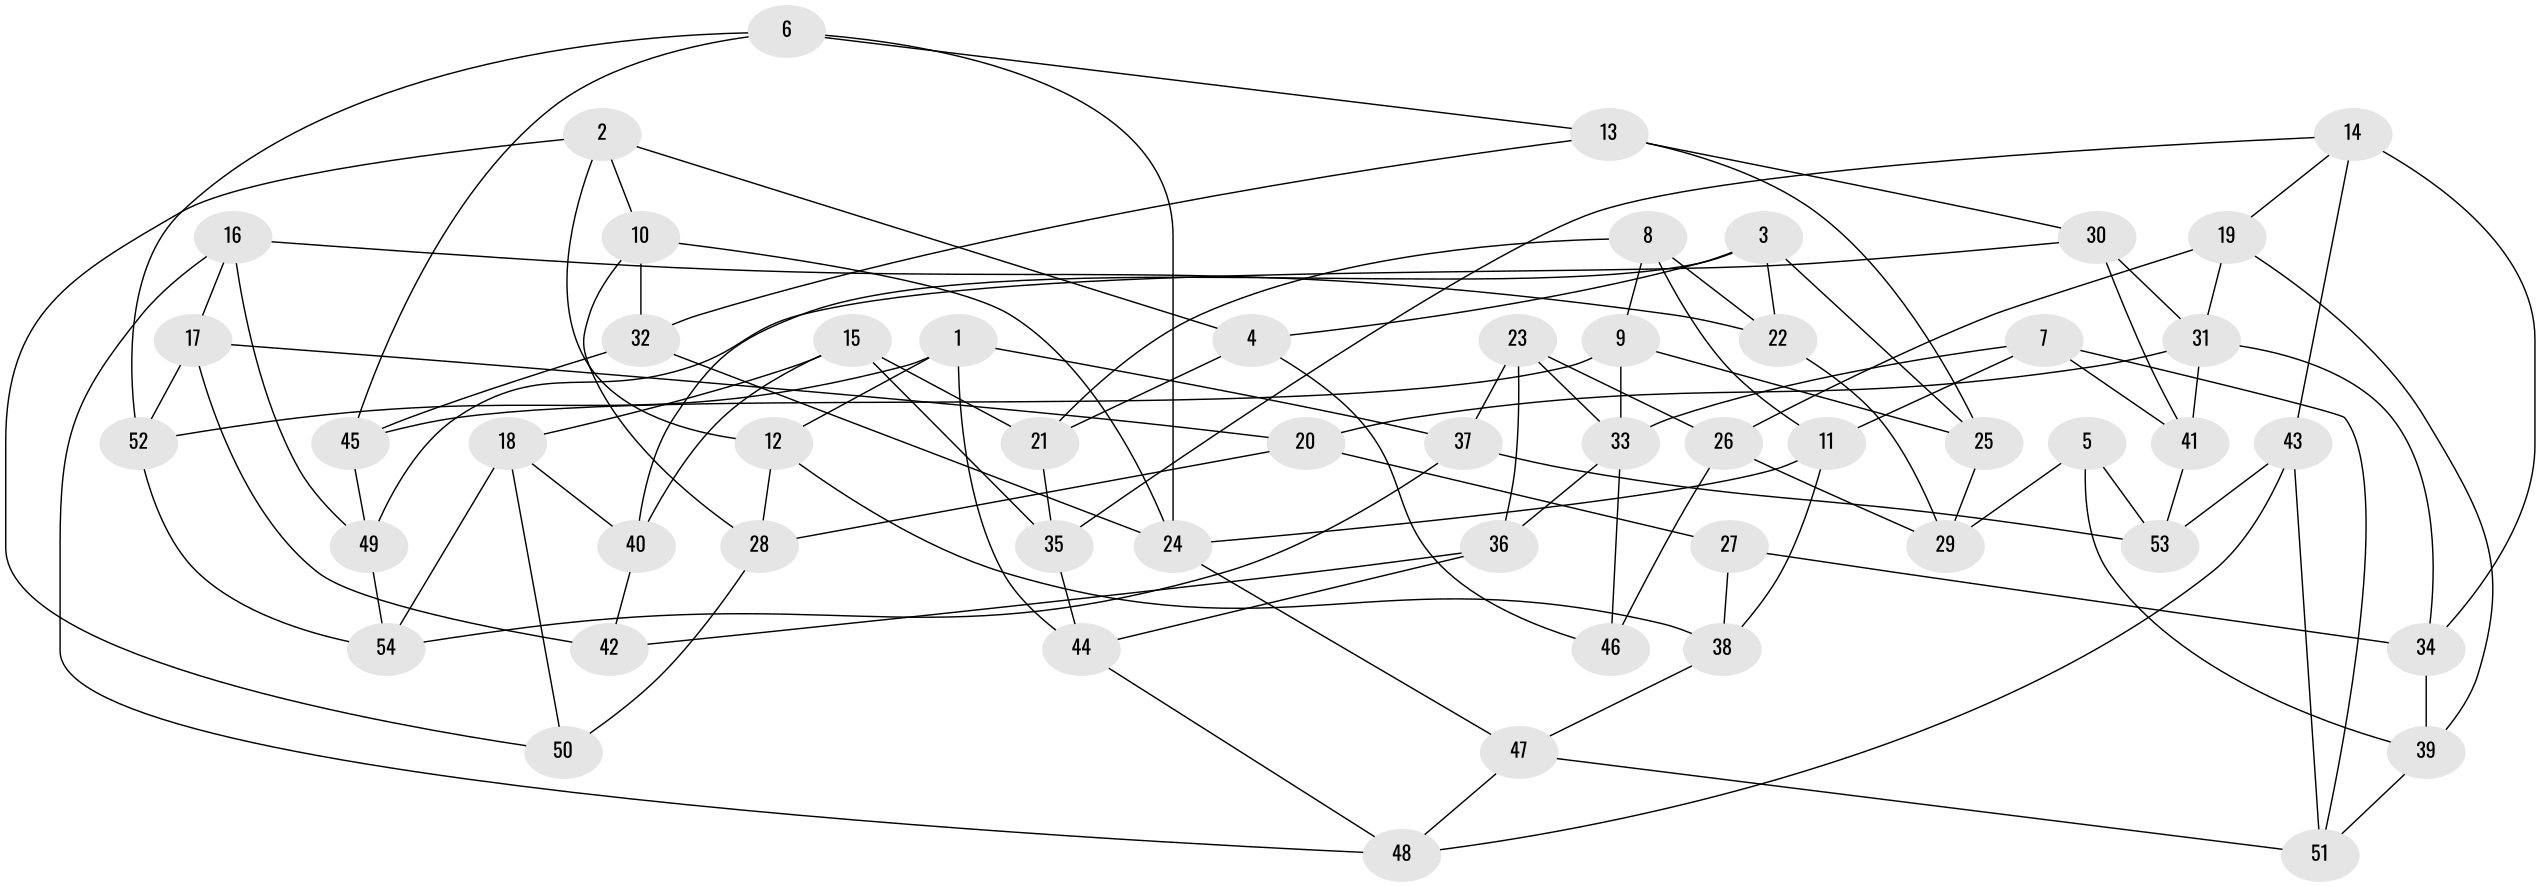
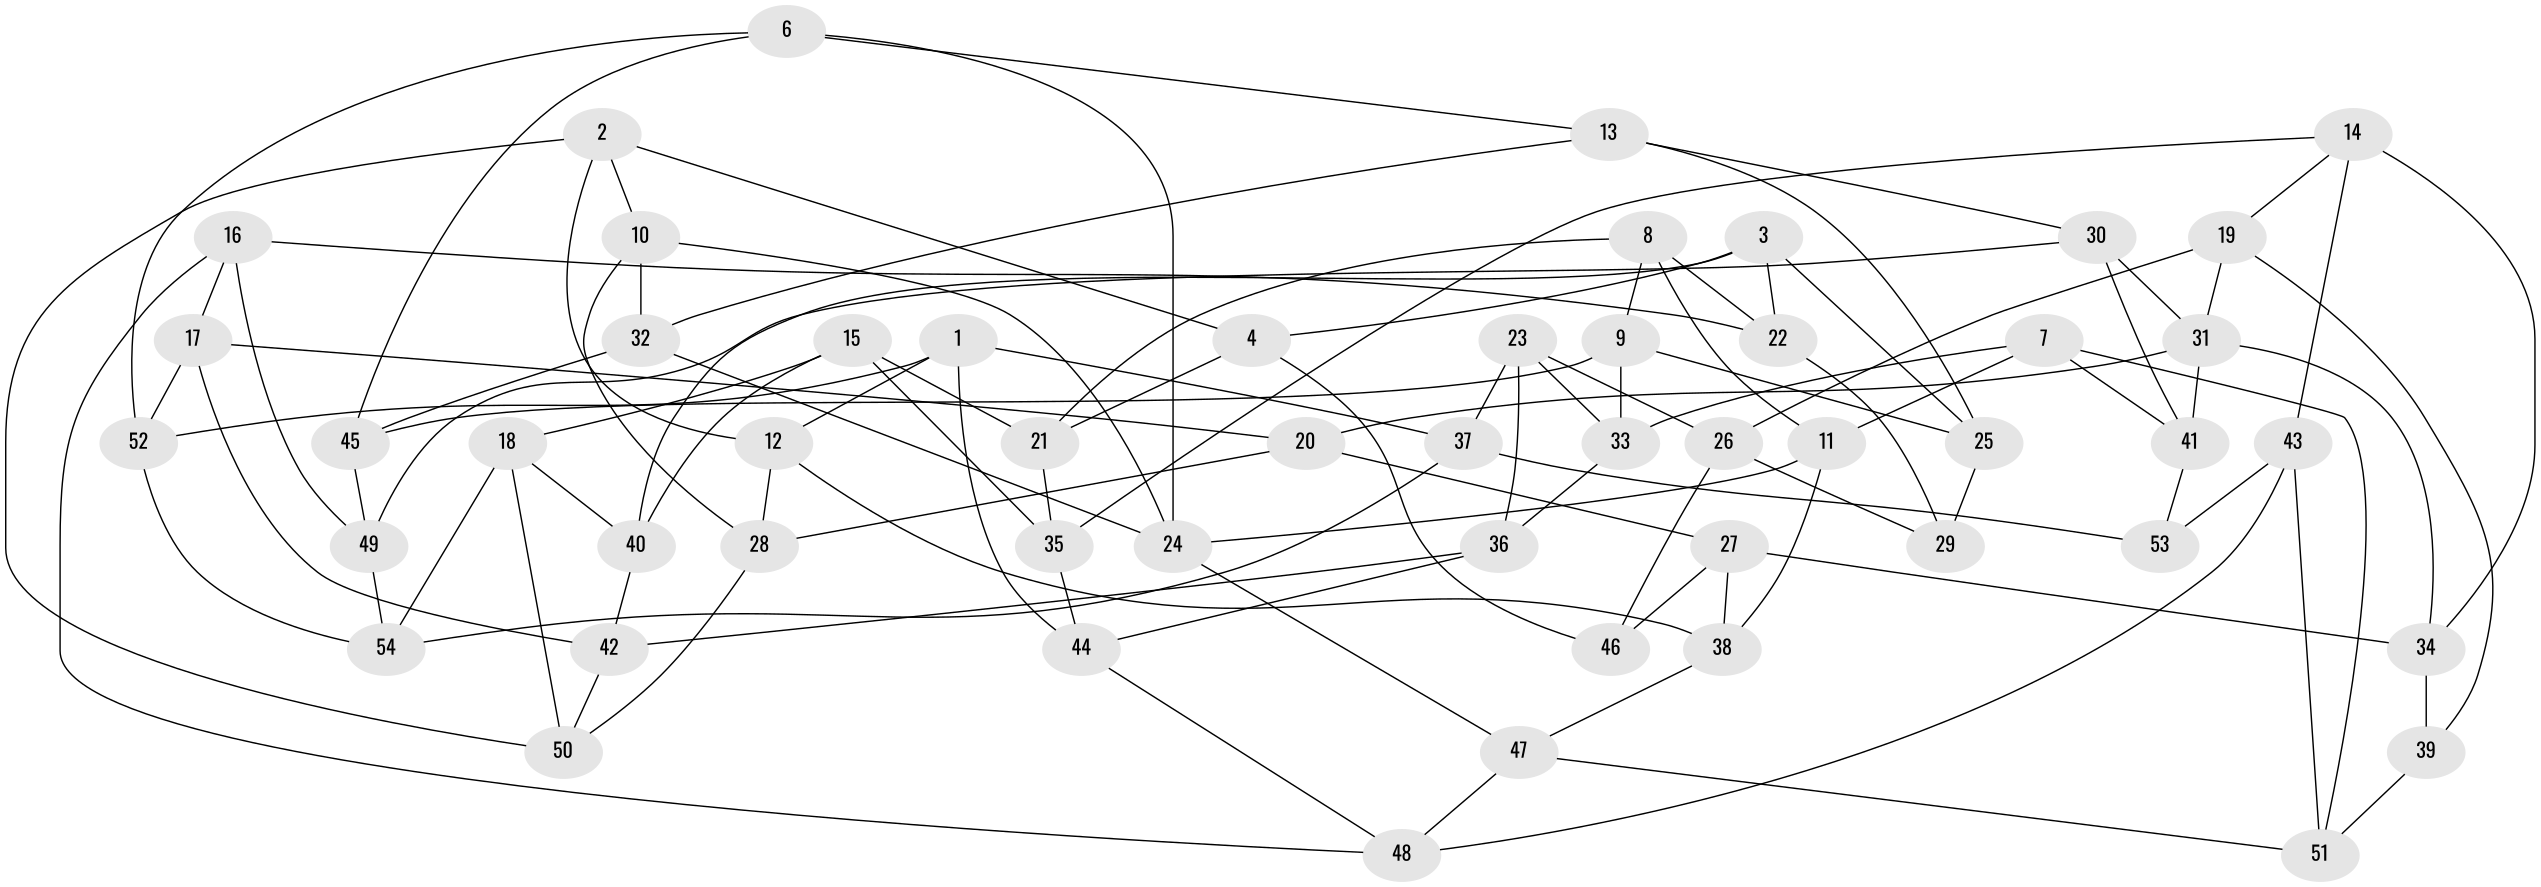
node "5": removed
edge "33" -- "46": now "27" -- "46"
edge "42" -- "50": added
